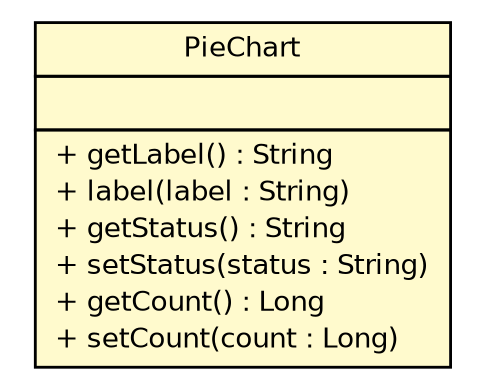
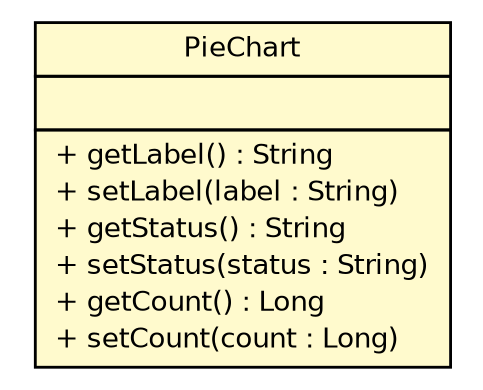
node "PieChart": text "+ label(label : String)" -> "+ setLabel(label : String)"
